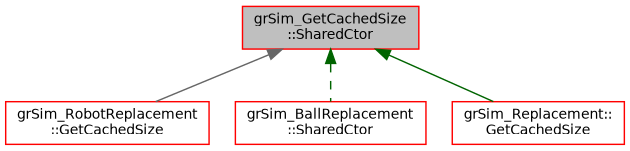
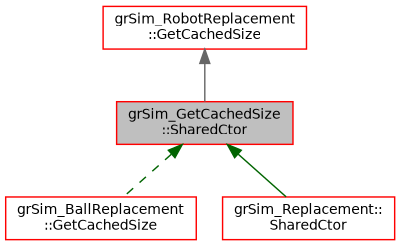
edge "grSim_RobotReplacement ::GetCachedSize" -> "grSim_GetCachedSize ::SharedCtor": reversed
node "grSim_BallReplacement ::SharedCtor": label "grSim_BallReplacement ::SharedCtor" -> "grSim_BallReplacement ::GetCachedSize"
node "grSim_Replacement:: GetCachedSize": label "grSim_Replacement:: GetCachedSize" -> "grSim_Replacement:: SharedCtor"
